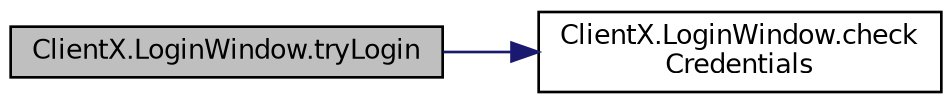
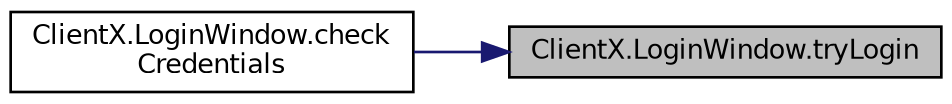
edge "ClientX.LoginWindow.tryLogin" -> "ClientX.LoginWindow.check Credentials": reversed
